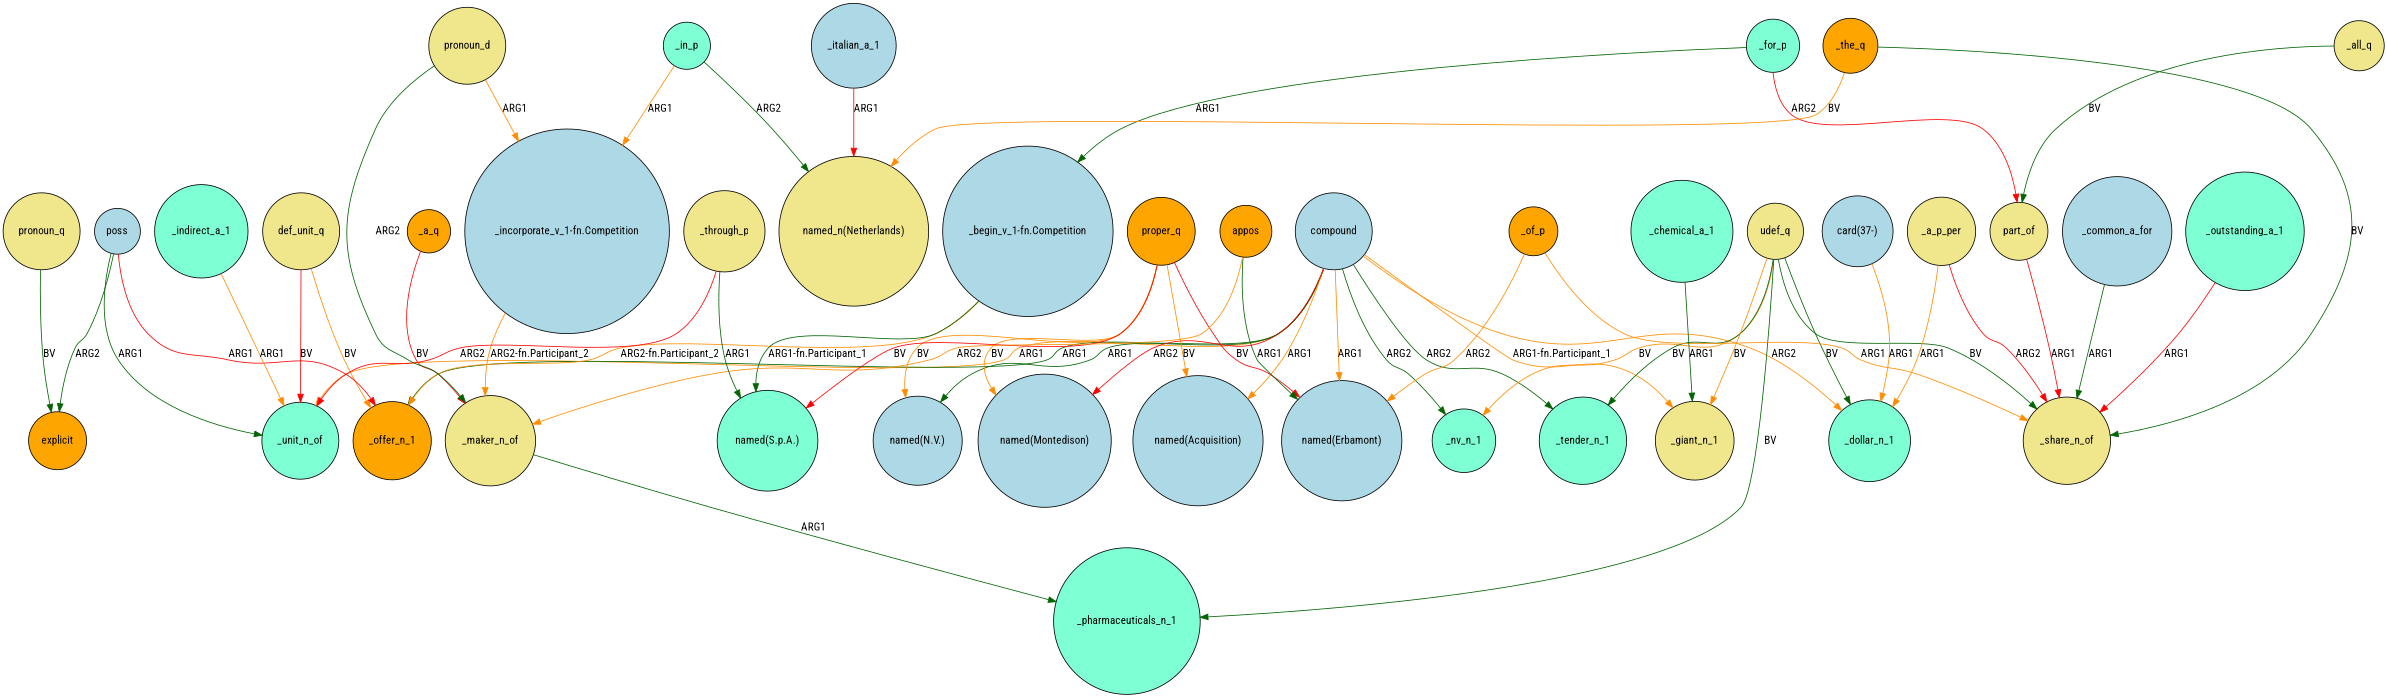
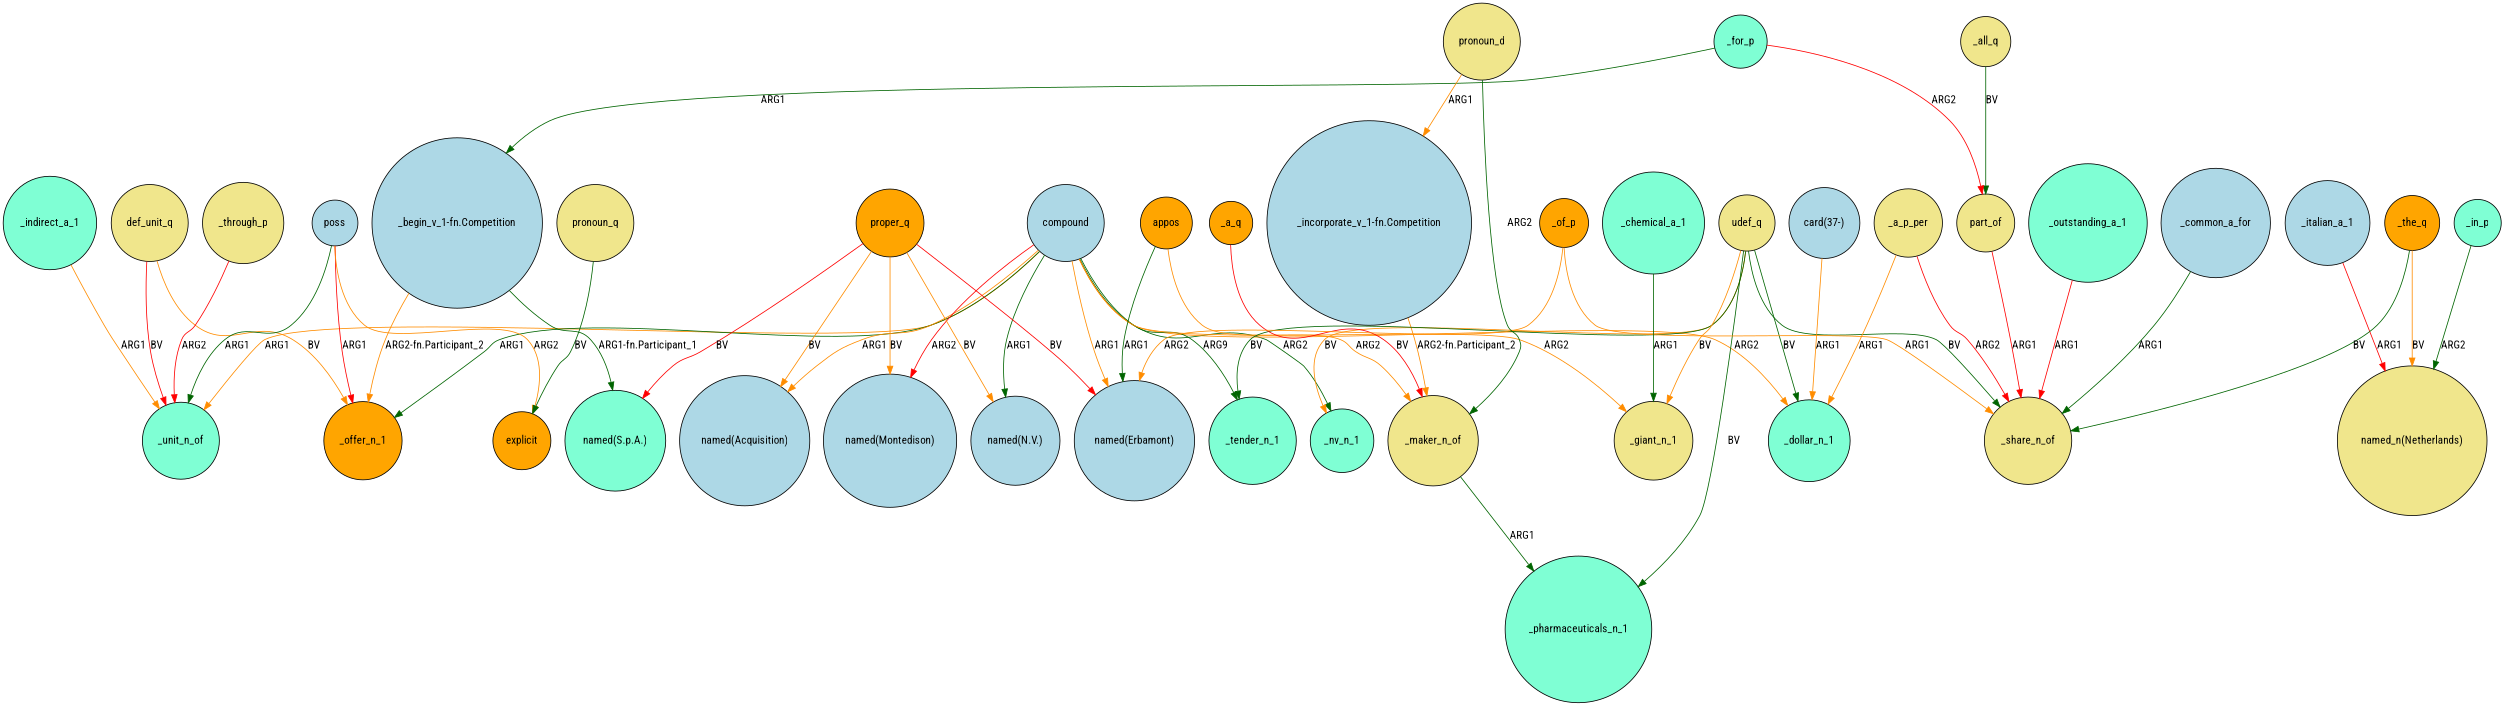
edge "_in_p" -> "_incorporate_v_1-fn.Competition": removed, label "ARG1"
edge "poss" -> "explicit": color darkgreen -> darkorange
edge "_through_p" -> "named(S.p.A.)": removed, label "ARG1"
edge "compound" -> "_tender_n_1": label "ARG2" -> "ARG9"
edge "compound" -> "_giant_n_1": label "ARG1-fn.Participant_1" -> "ARG2"
